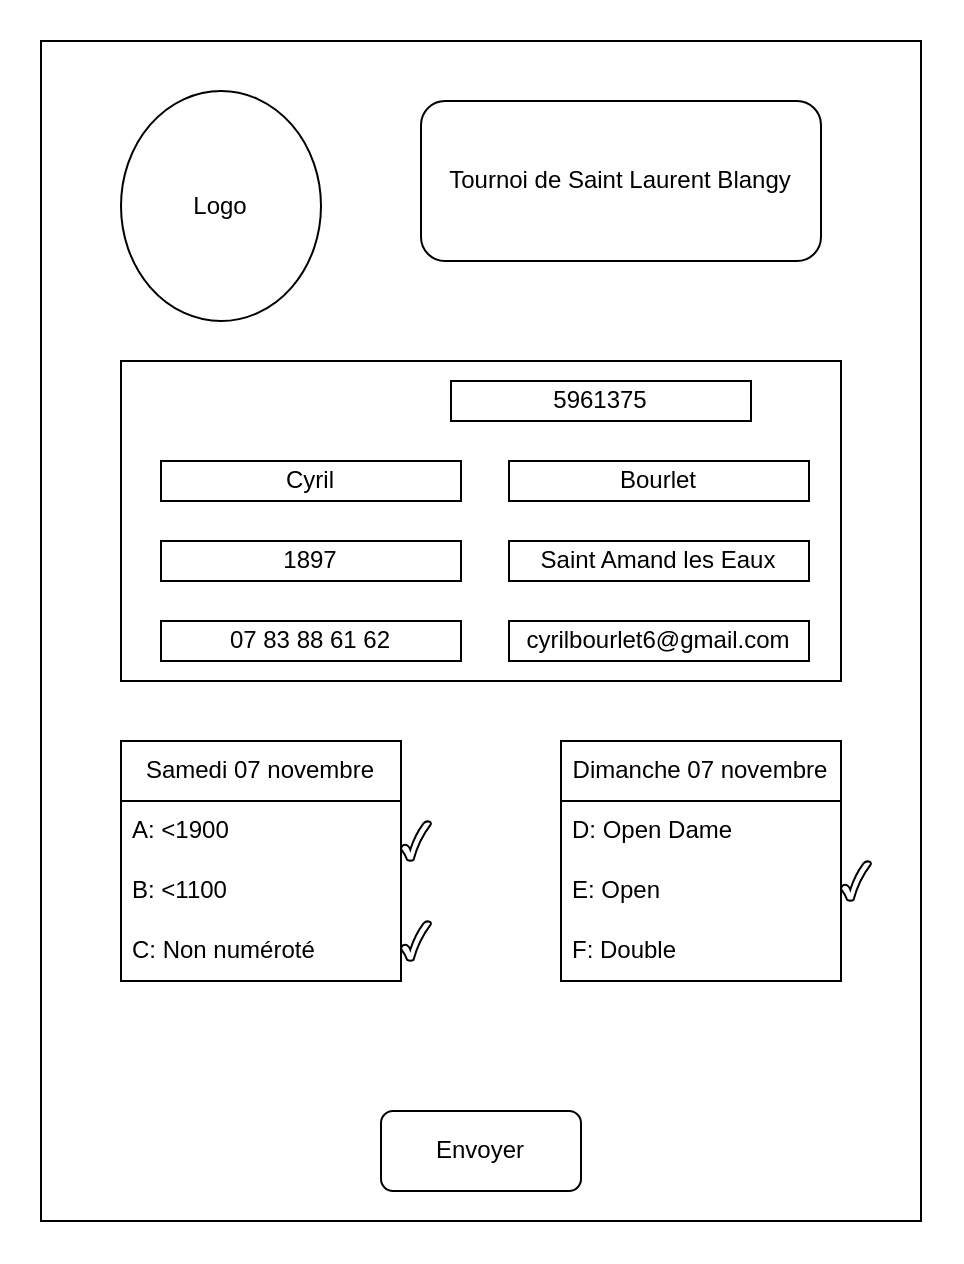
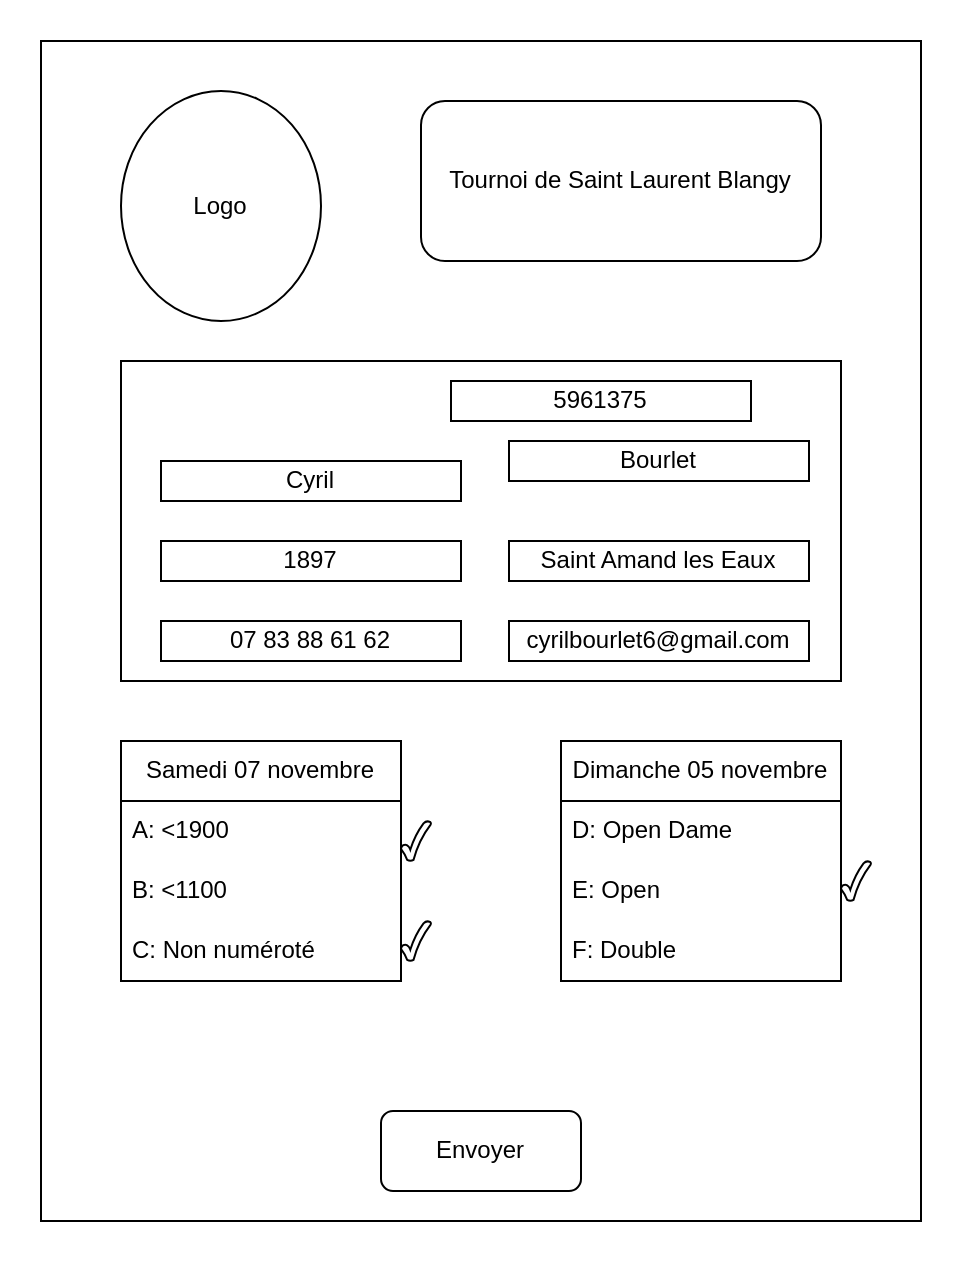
node "Bourlet": moved (659, 481) -> (659, 461)
node "Dimanche 07 novembre": label "Dimanche 07 novembre" -> "Dimanche 05 novembre"
